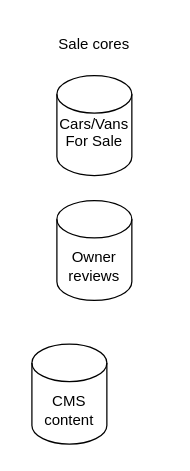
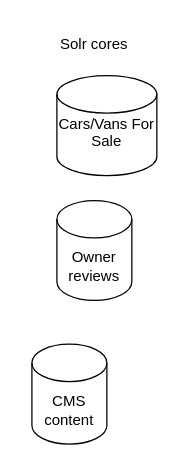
node "Sale cores": label "Sale cores" -> "Solr cores"
node "Cars/Vans For Sale": size 75x100 -> 100x100
